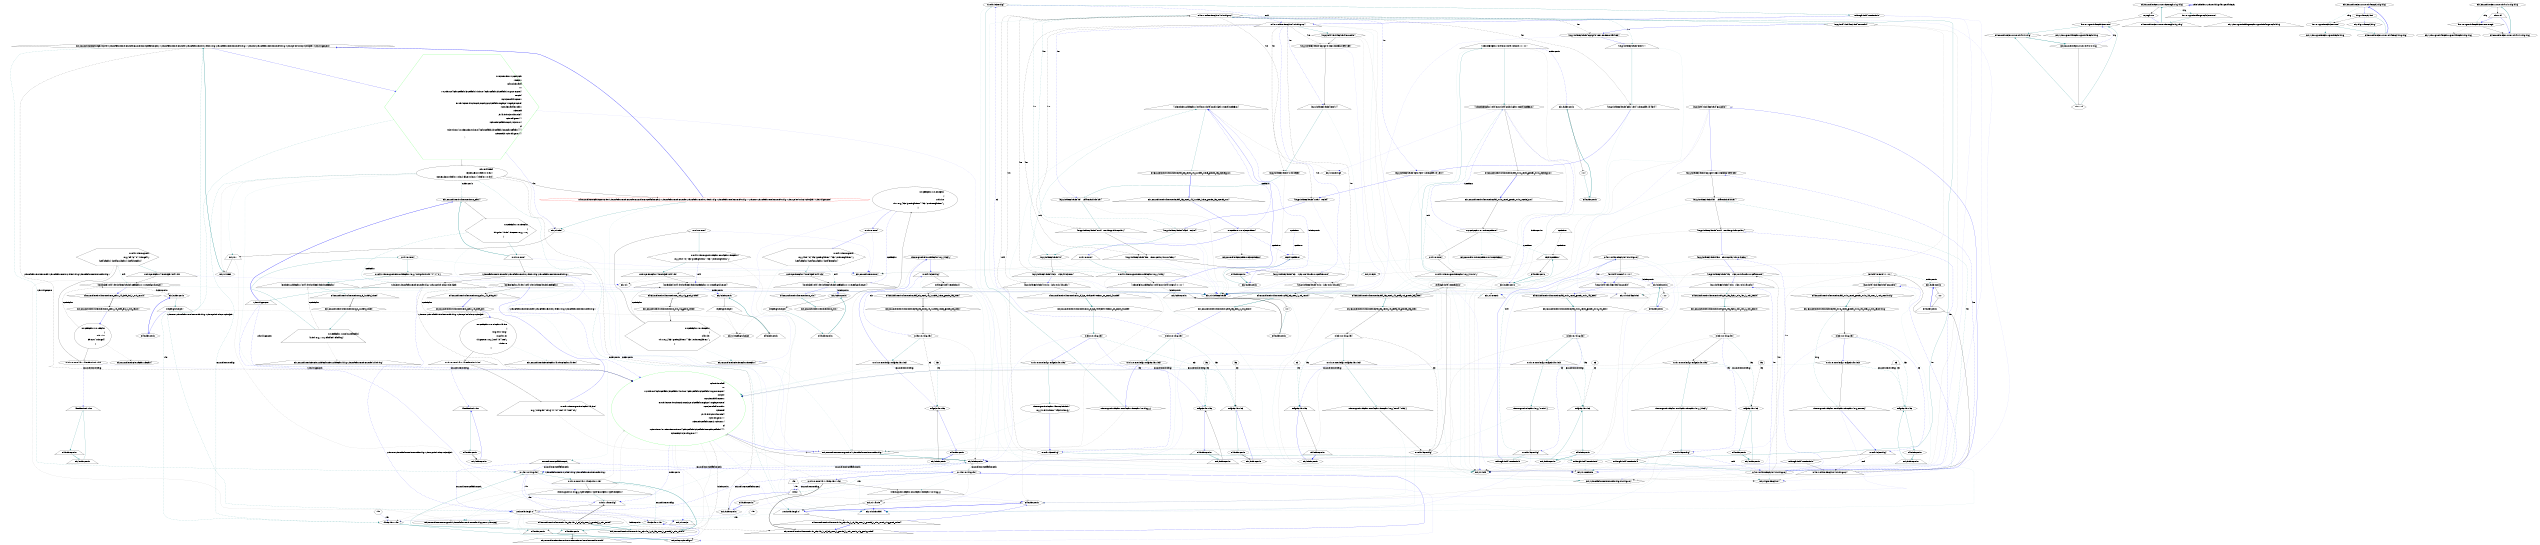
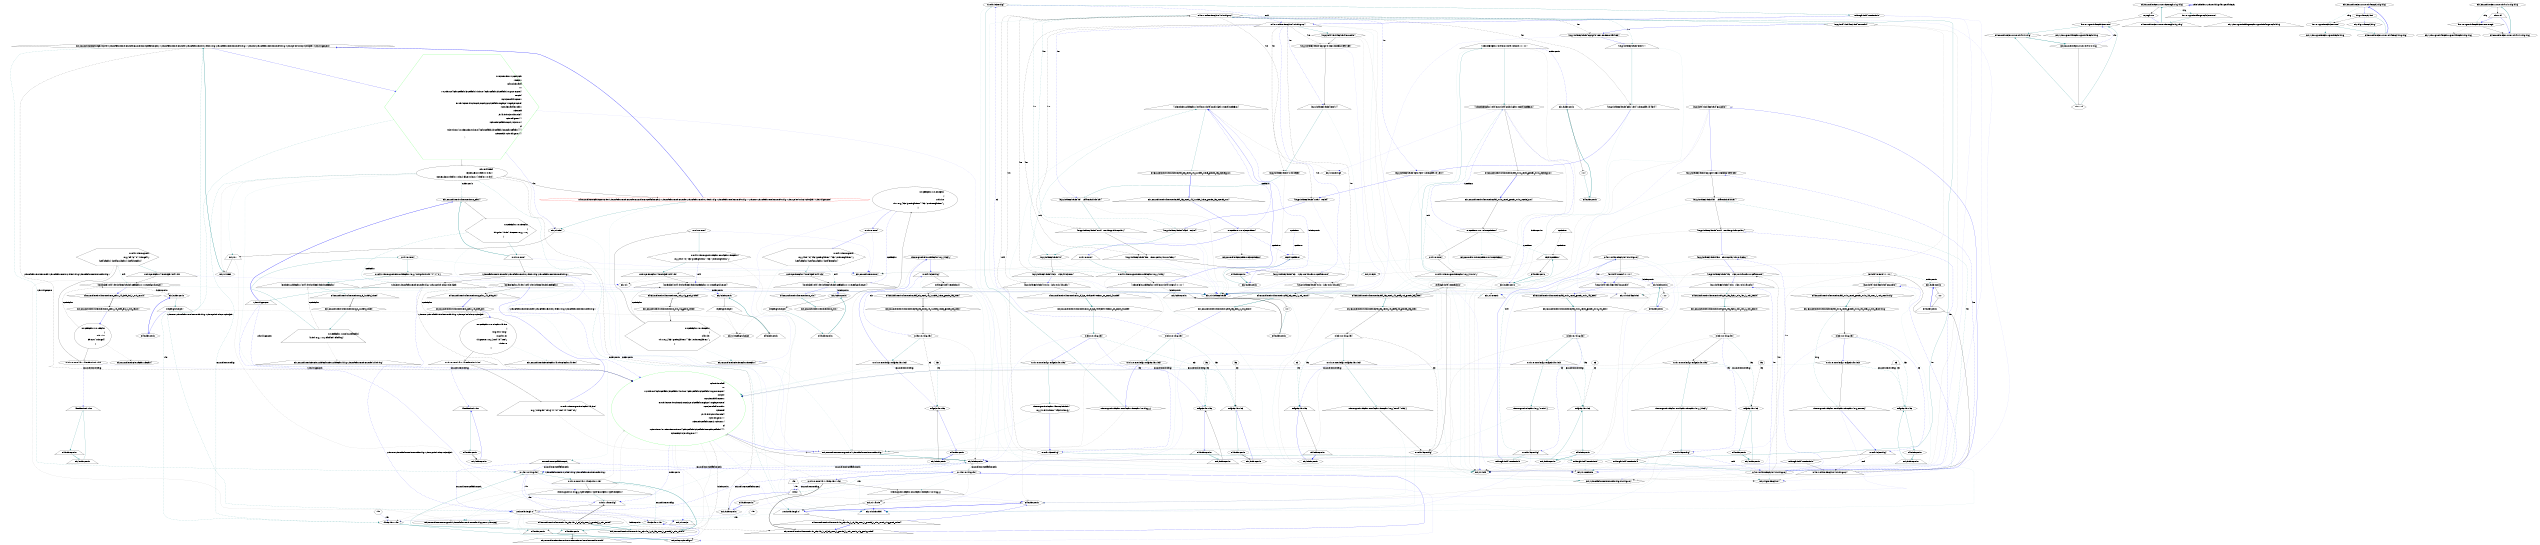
edge "Entry CommandLine.Helpers.Assumes.NotNull<T>(T, string)" -> "throw new ArgumentNullException(paramName);": label "string" -> "writer"
node "var propertyTuples = new VersionRequestedError()": label "var propertyTuples = new VersionRequestedError()" -> "var expectedError = new VersionRequestedError()"
